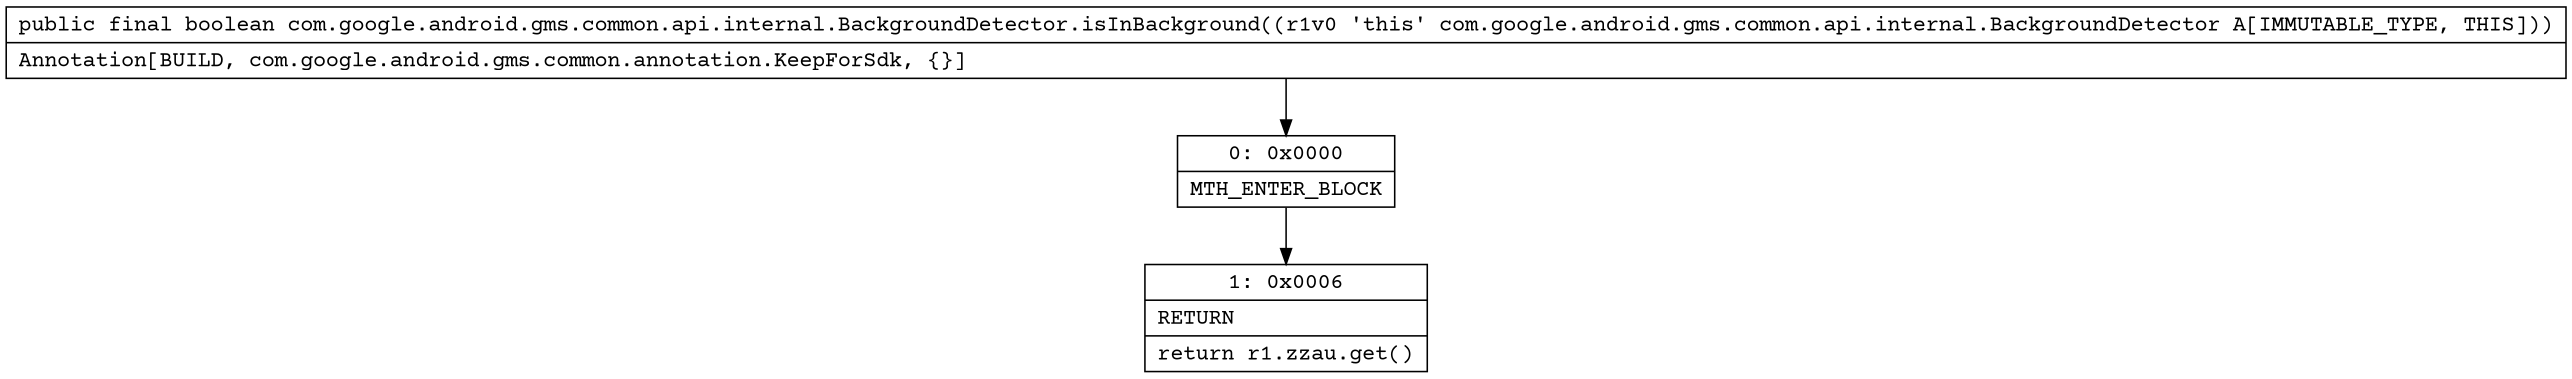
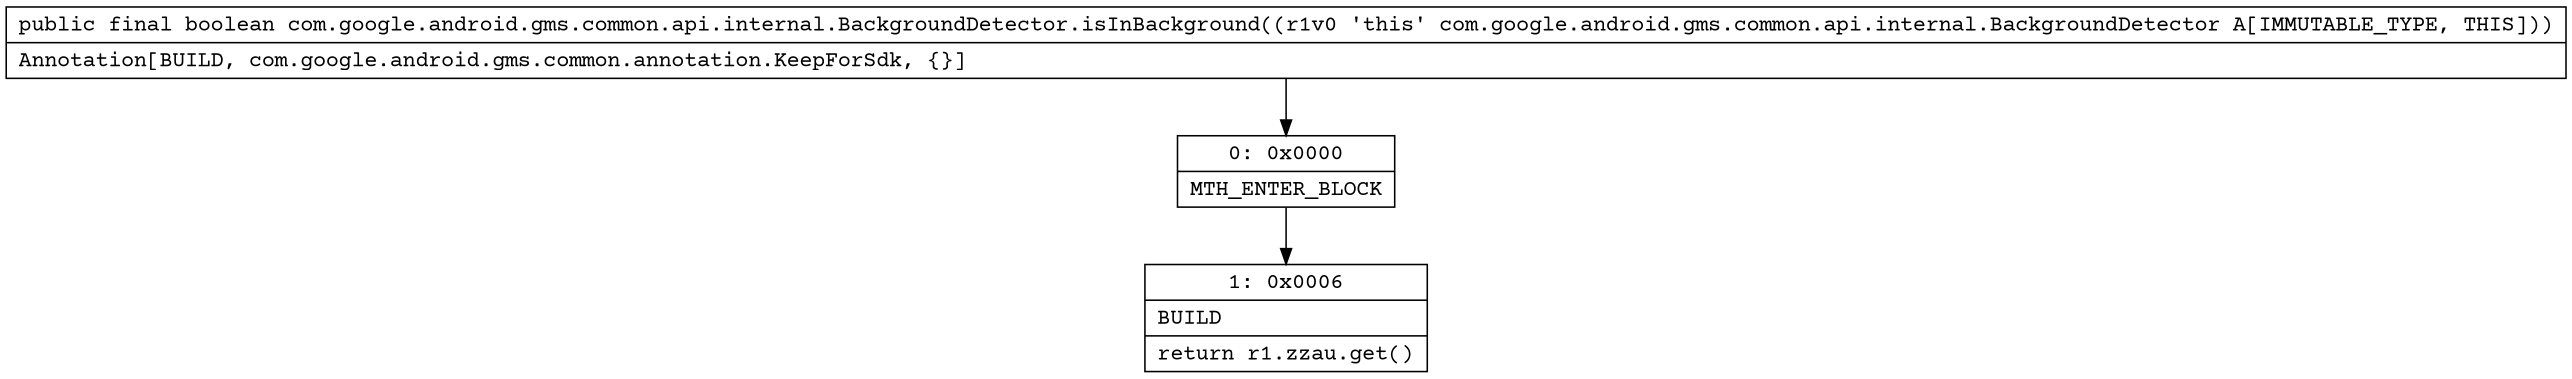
node "1: 0x0006": text "RETURN" -> "BUILD"
